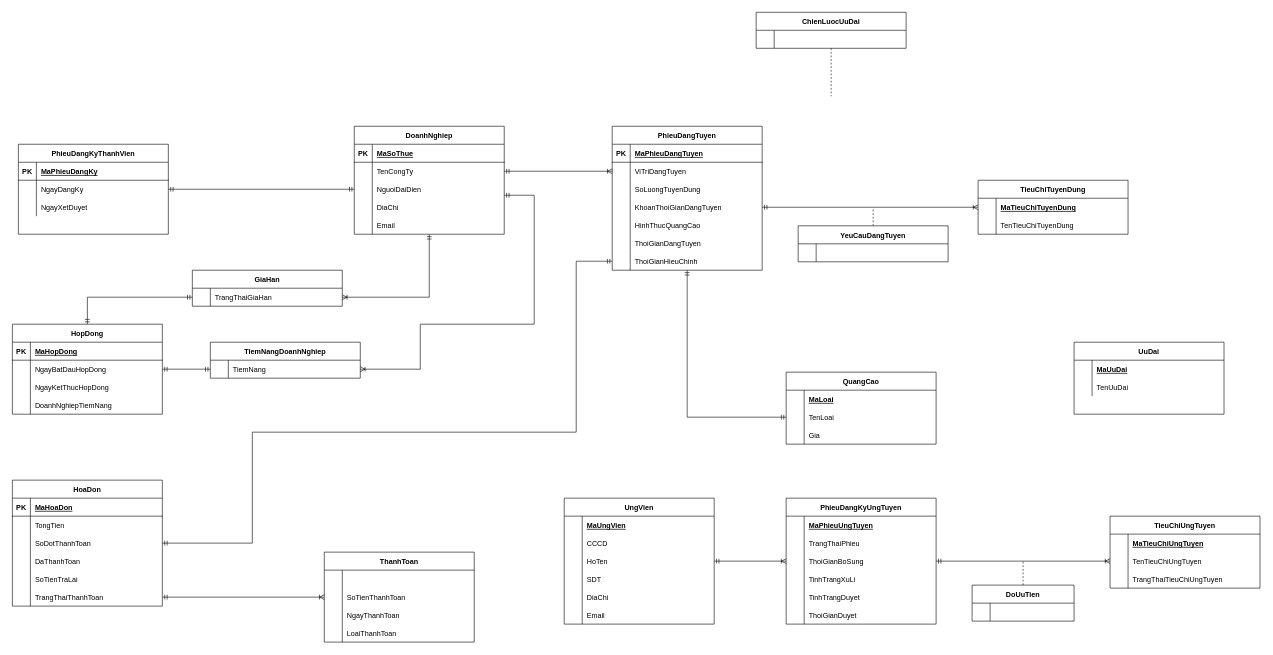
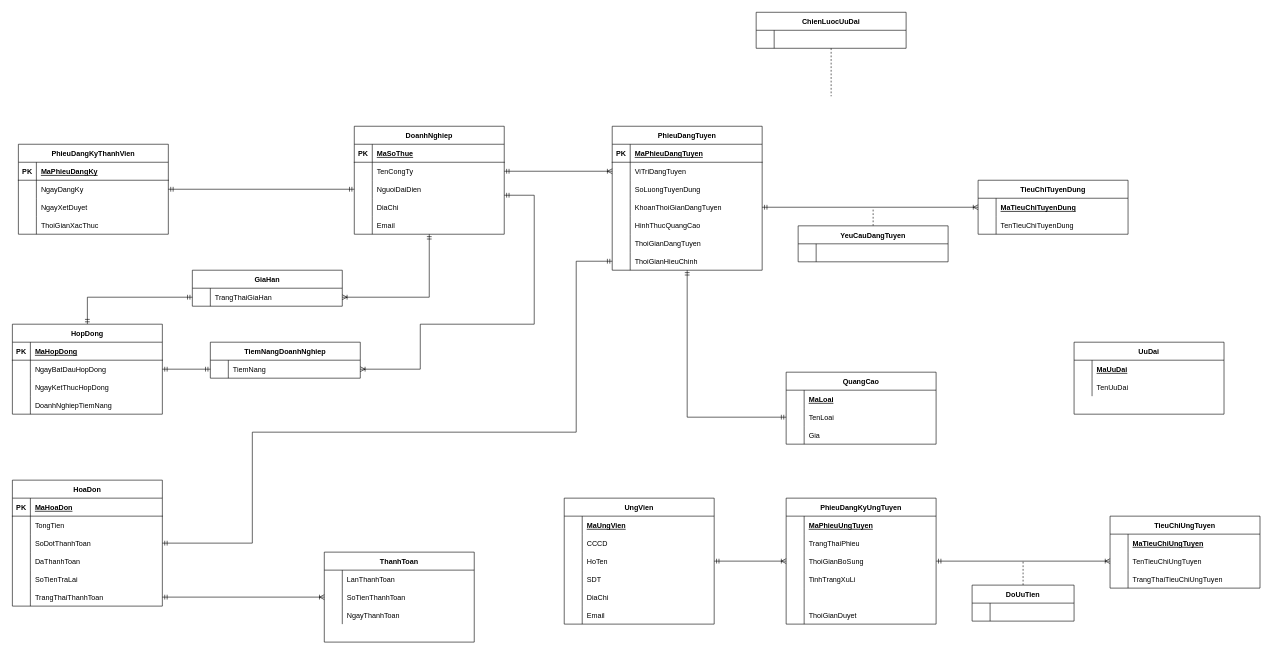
node "ThoiGianXacThuc": added
node "LanThanhToan": added
node "TinhTrangDuyet": removed
node "LoaiThanhToan": removed
